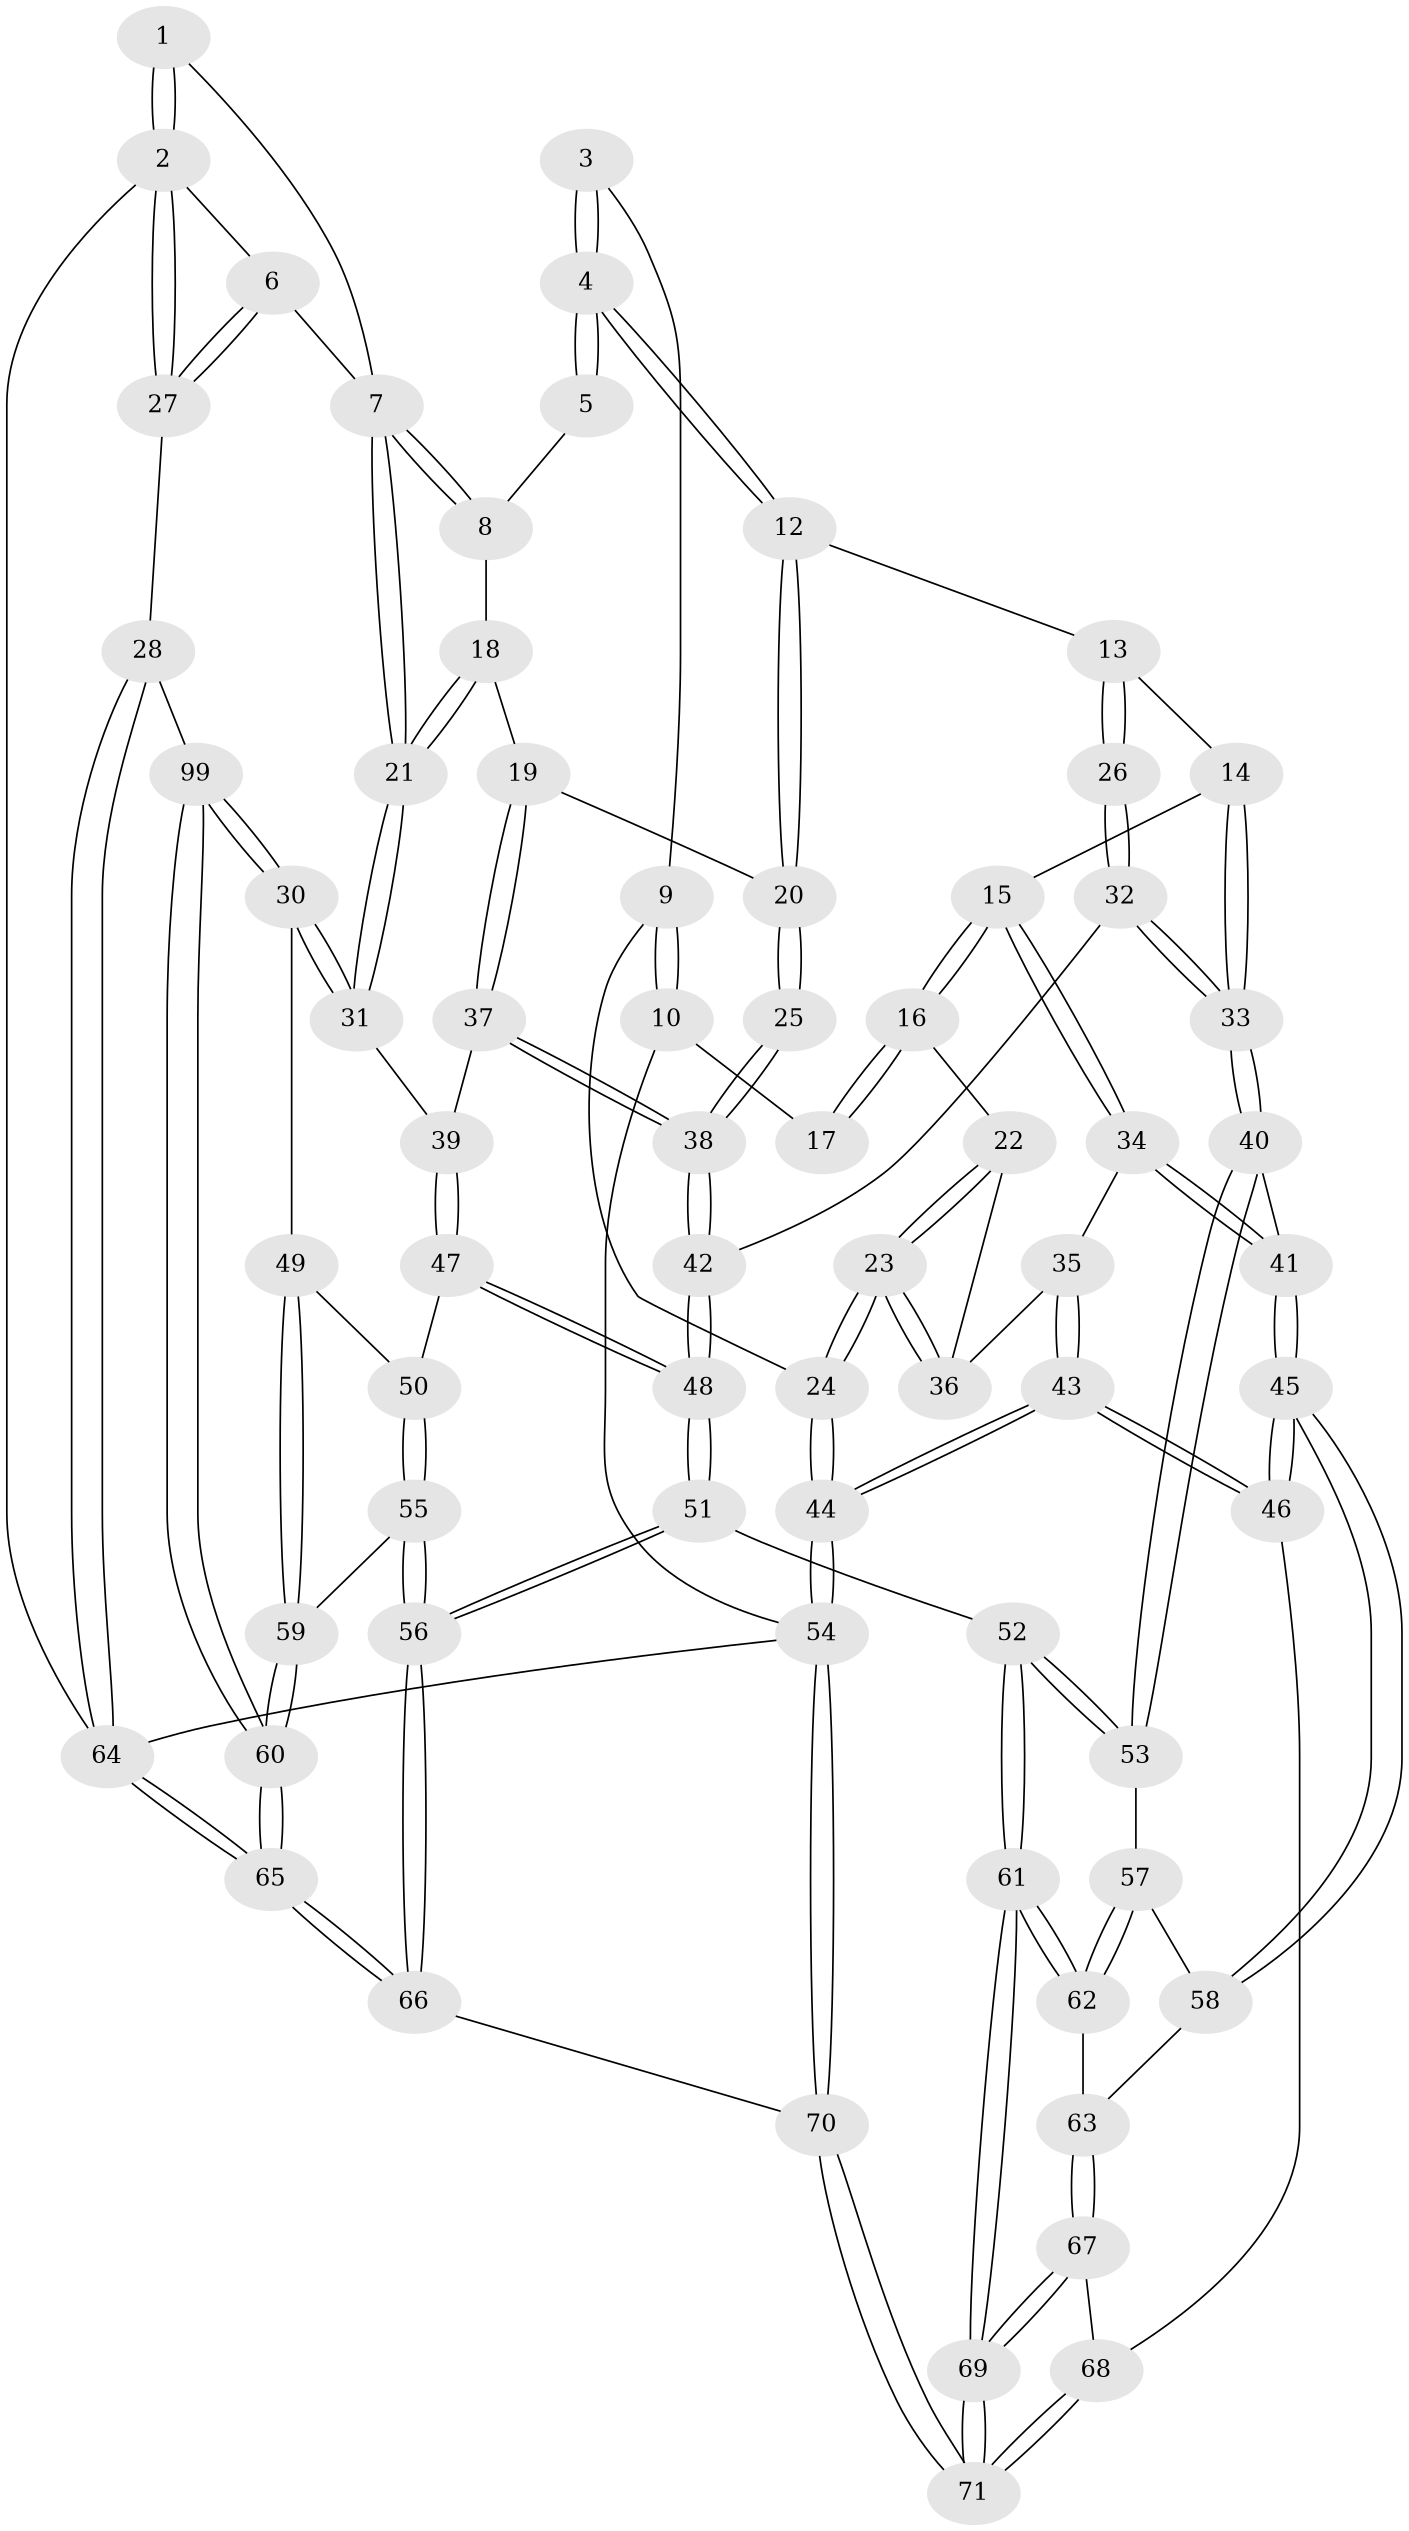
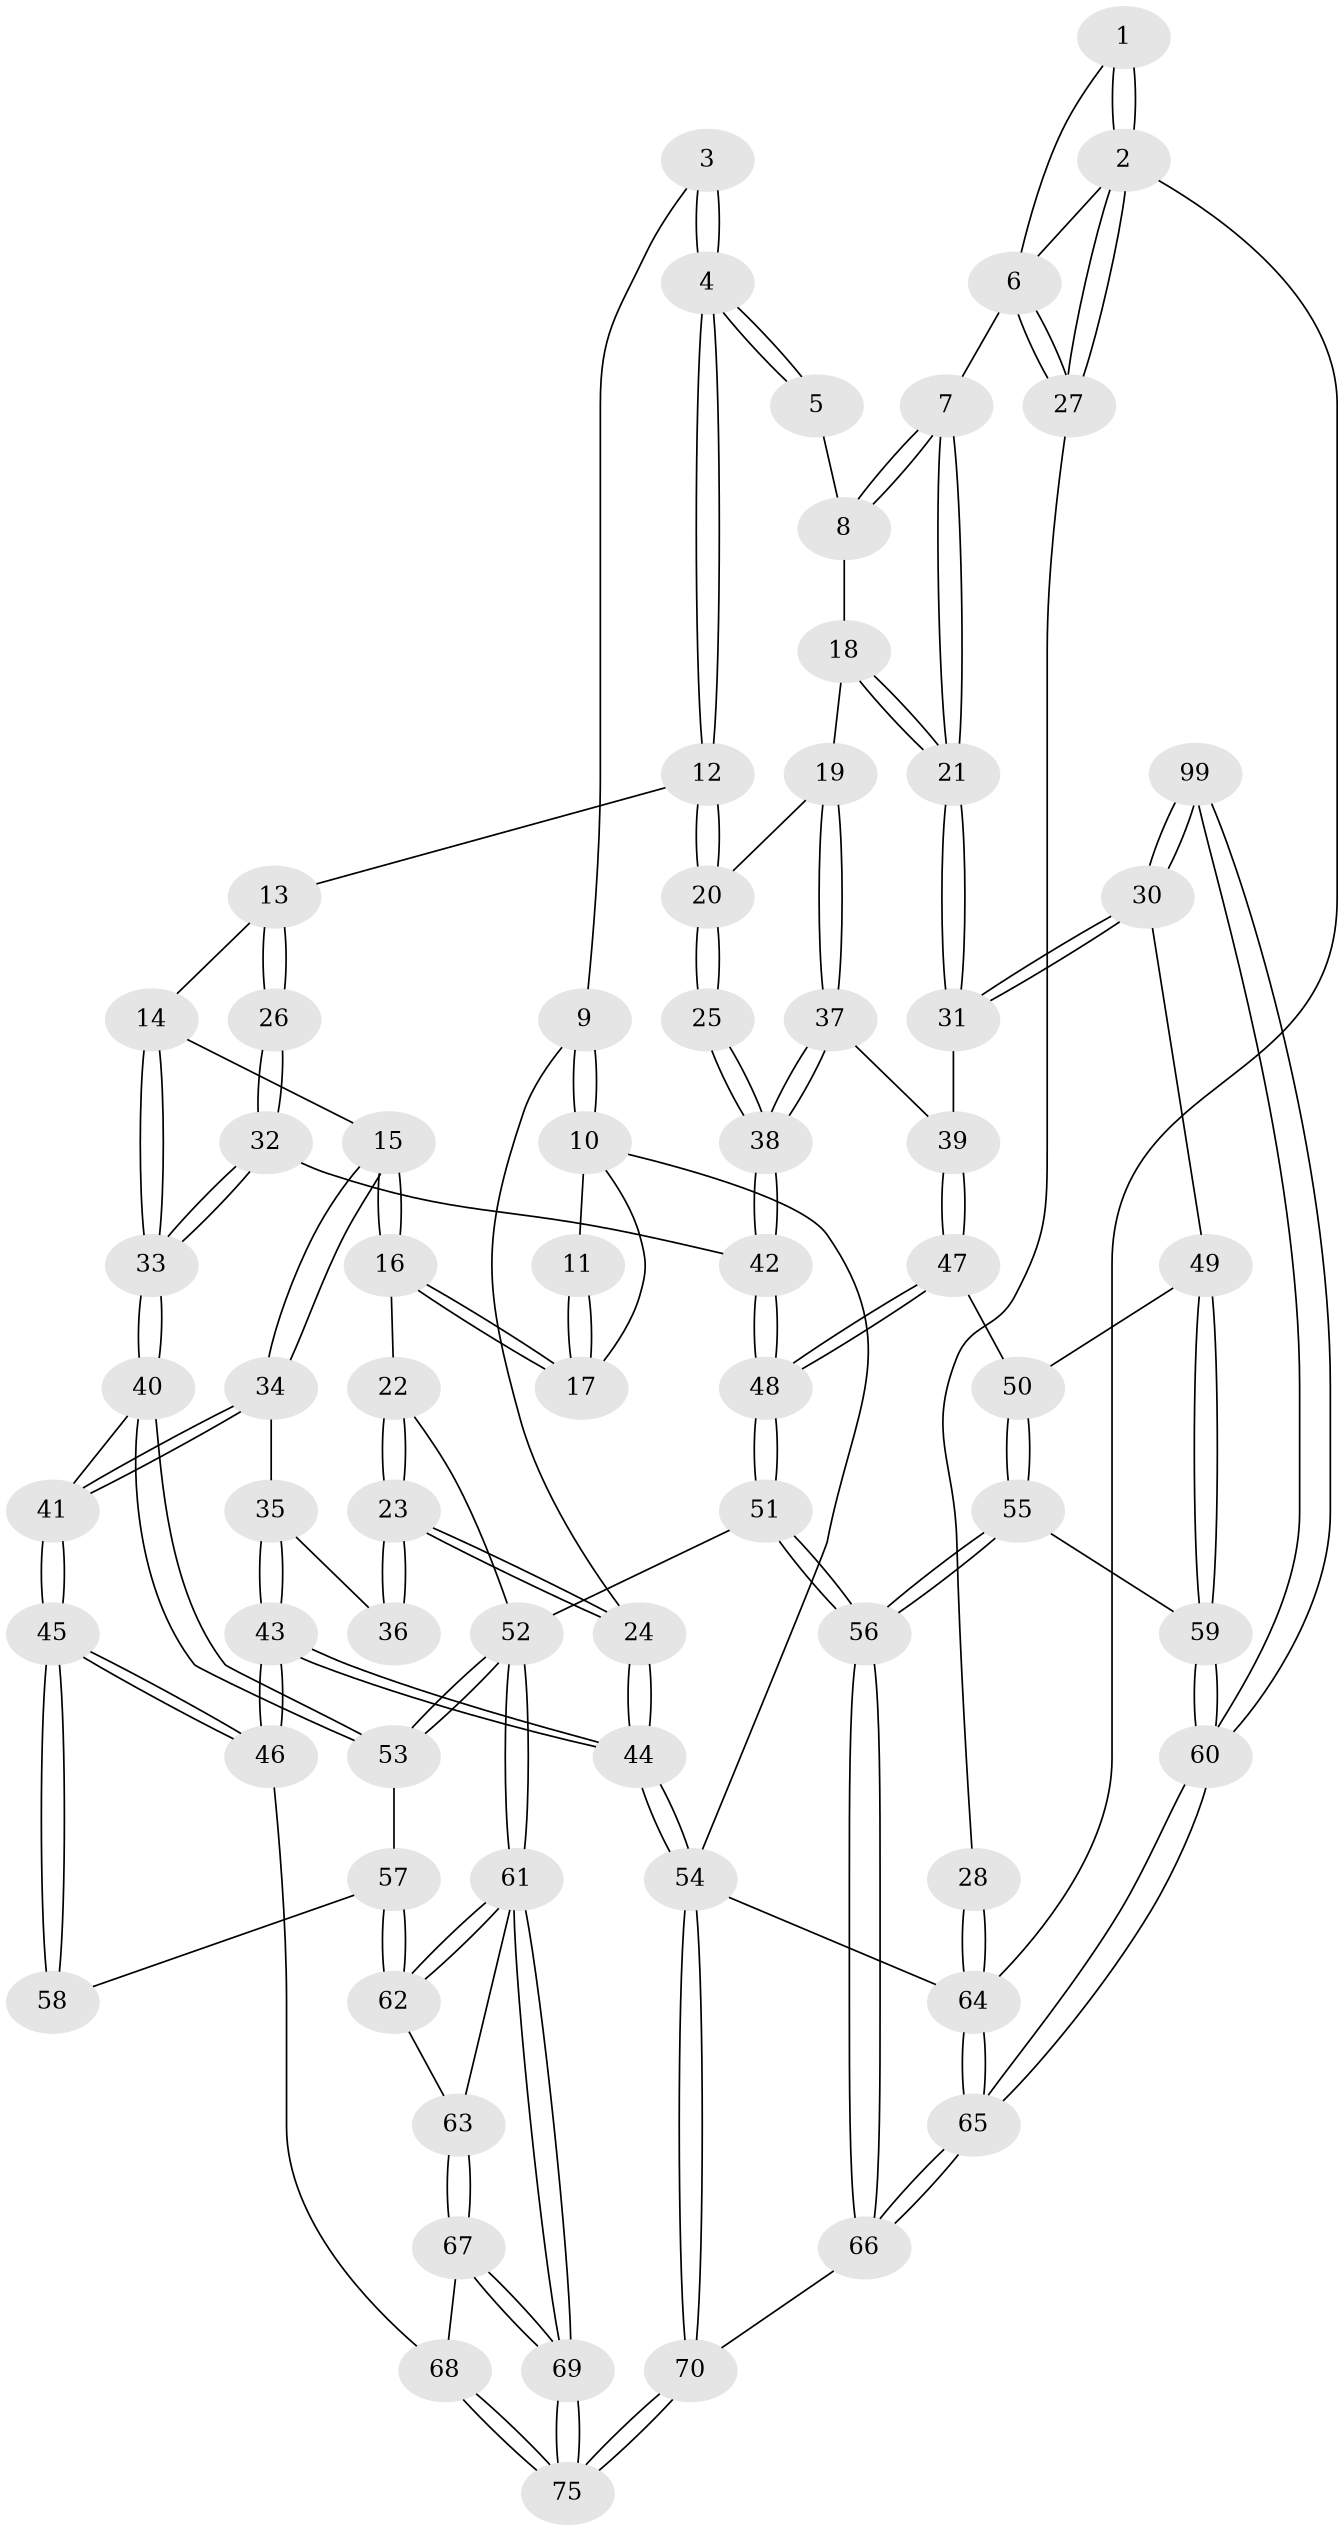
edge "1" -- "7": now "1" -- "6"
edge "28" -- "99": removed
node "11": added
edge "22" -- "36": now "22" -- "52"
edge "58" -- "63": now "61" -- "63"
node "71": label "71" -> "75"
